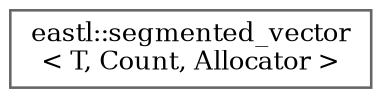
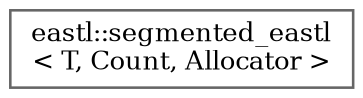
node "eastl::segmented_vector < T, Count, Allocator >": label "eastl::segmented_vector < T, Count, Allocator >" -> "eastl::segmented_eastl < T, Count, Allocator >"
